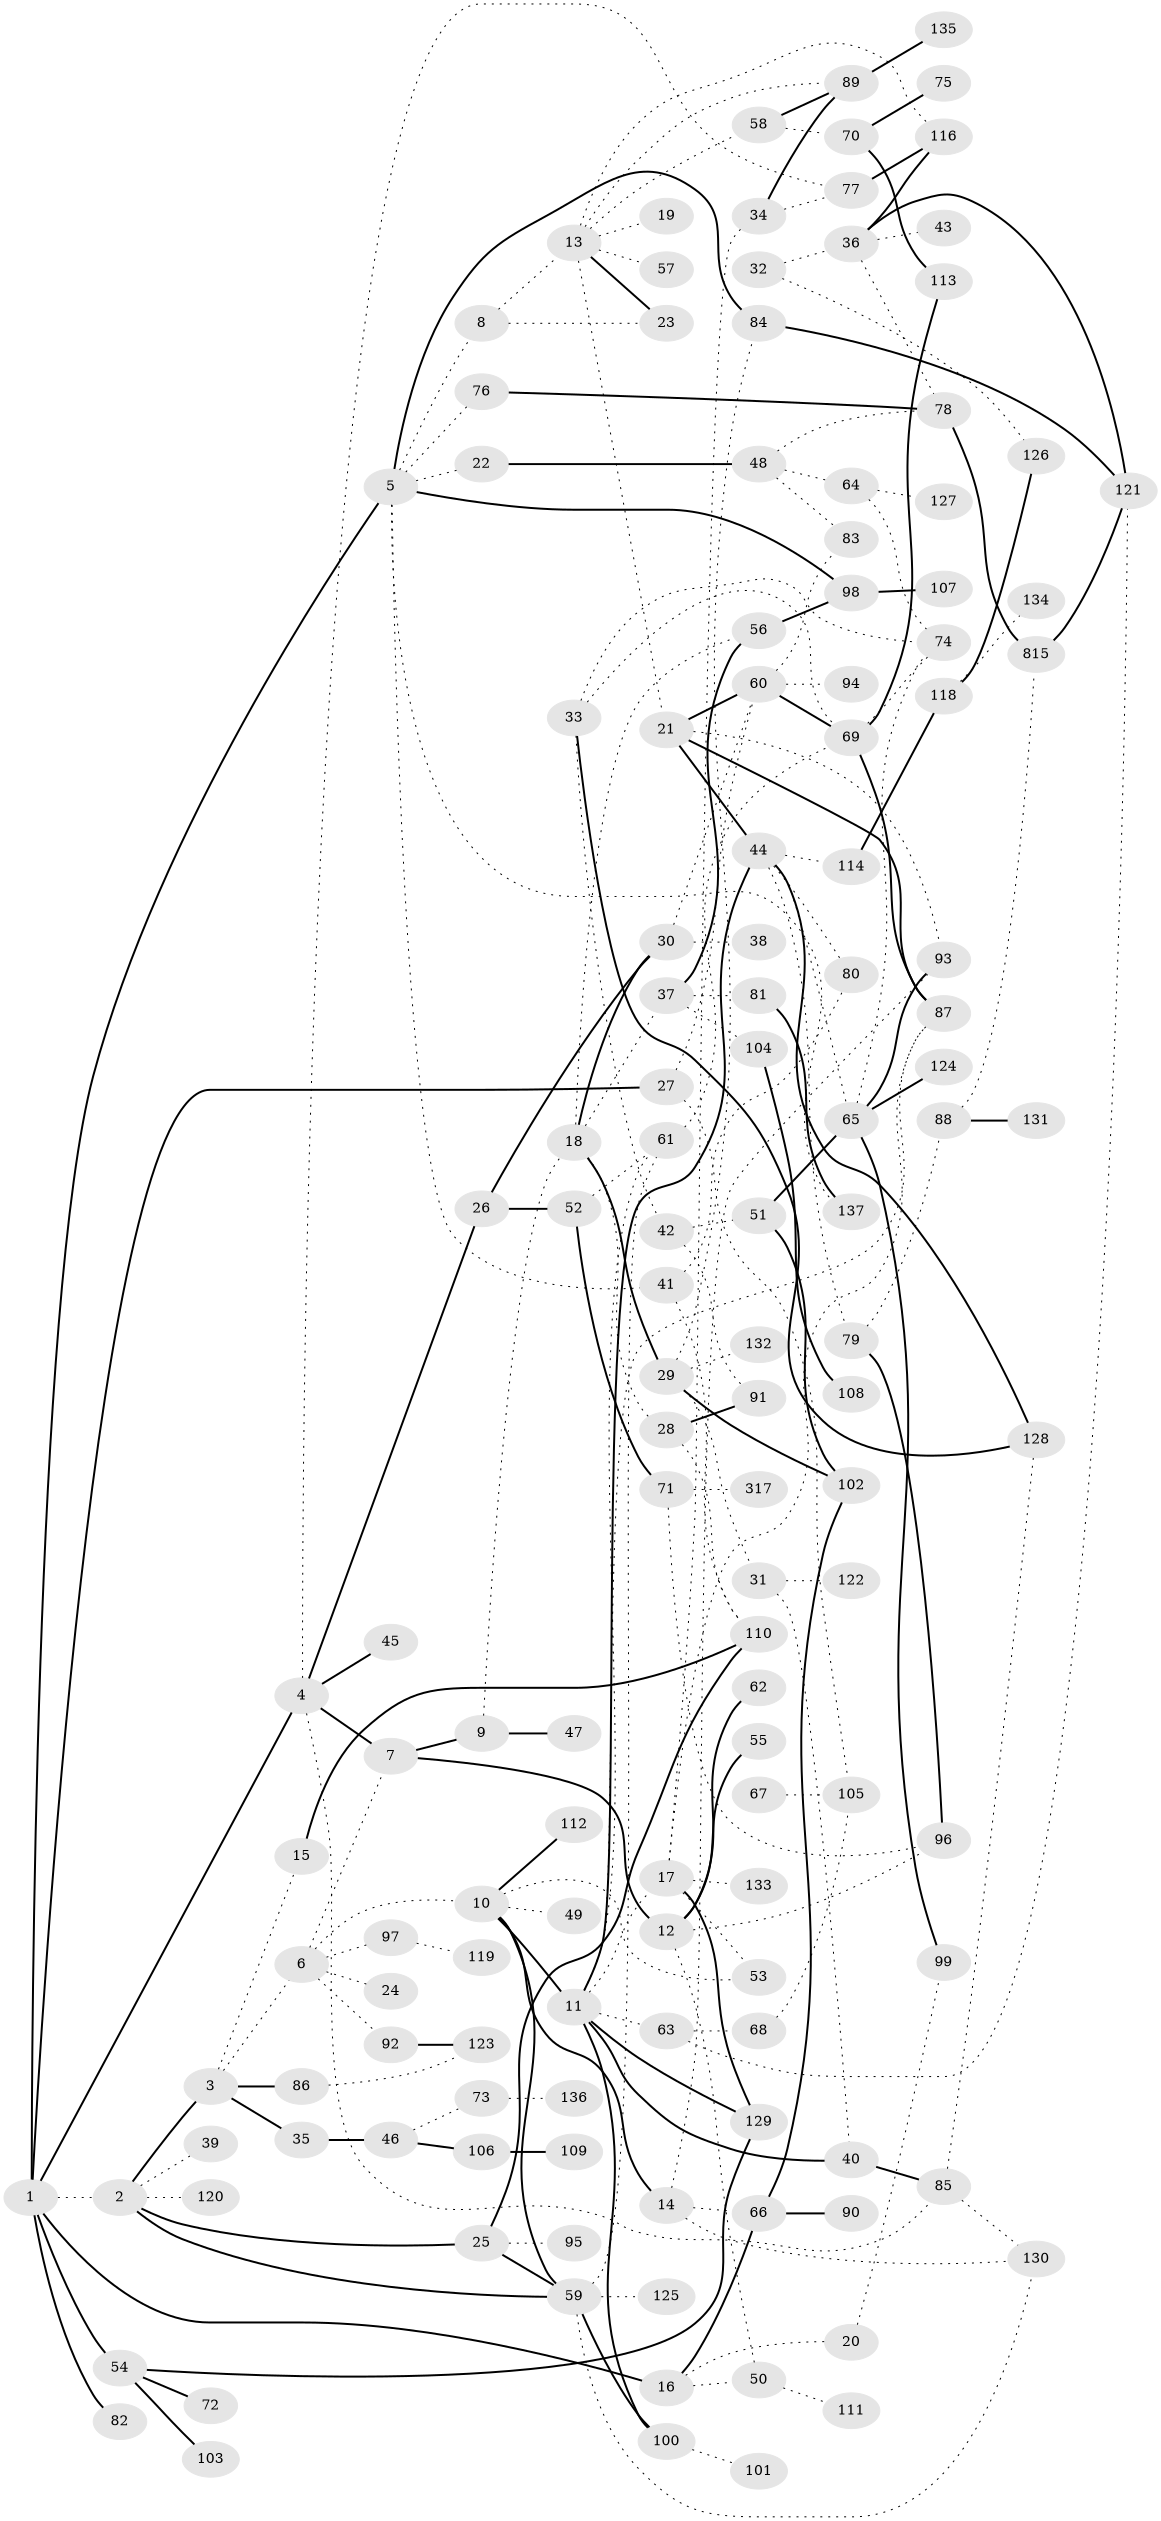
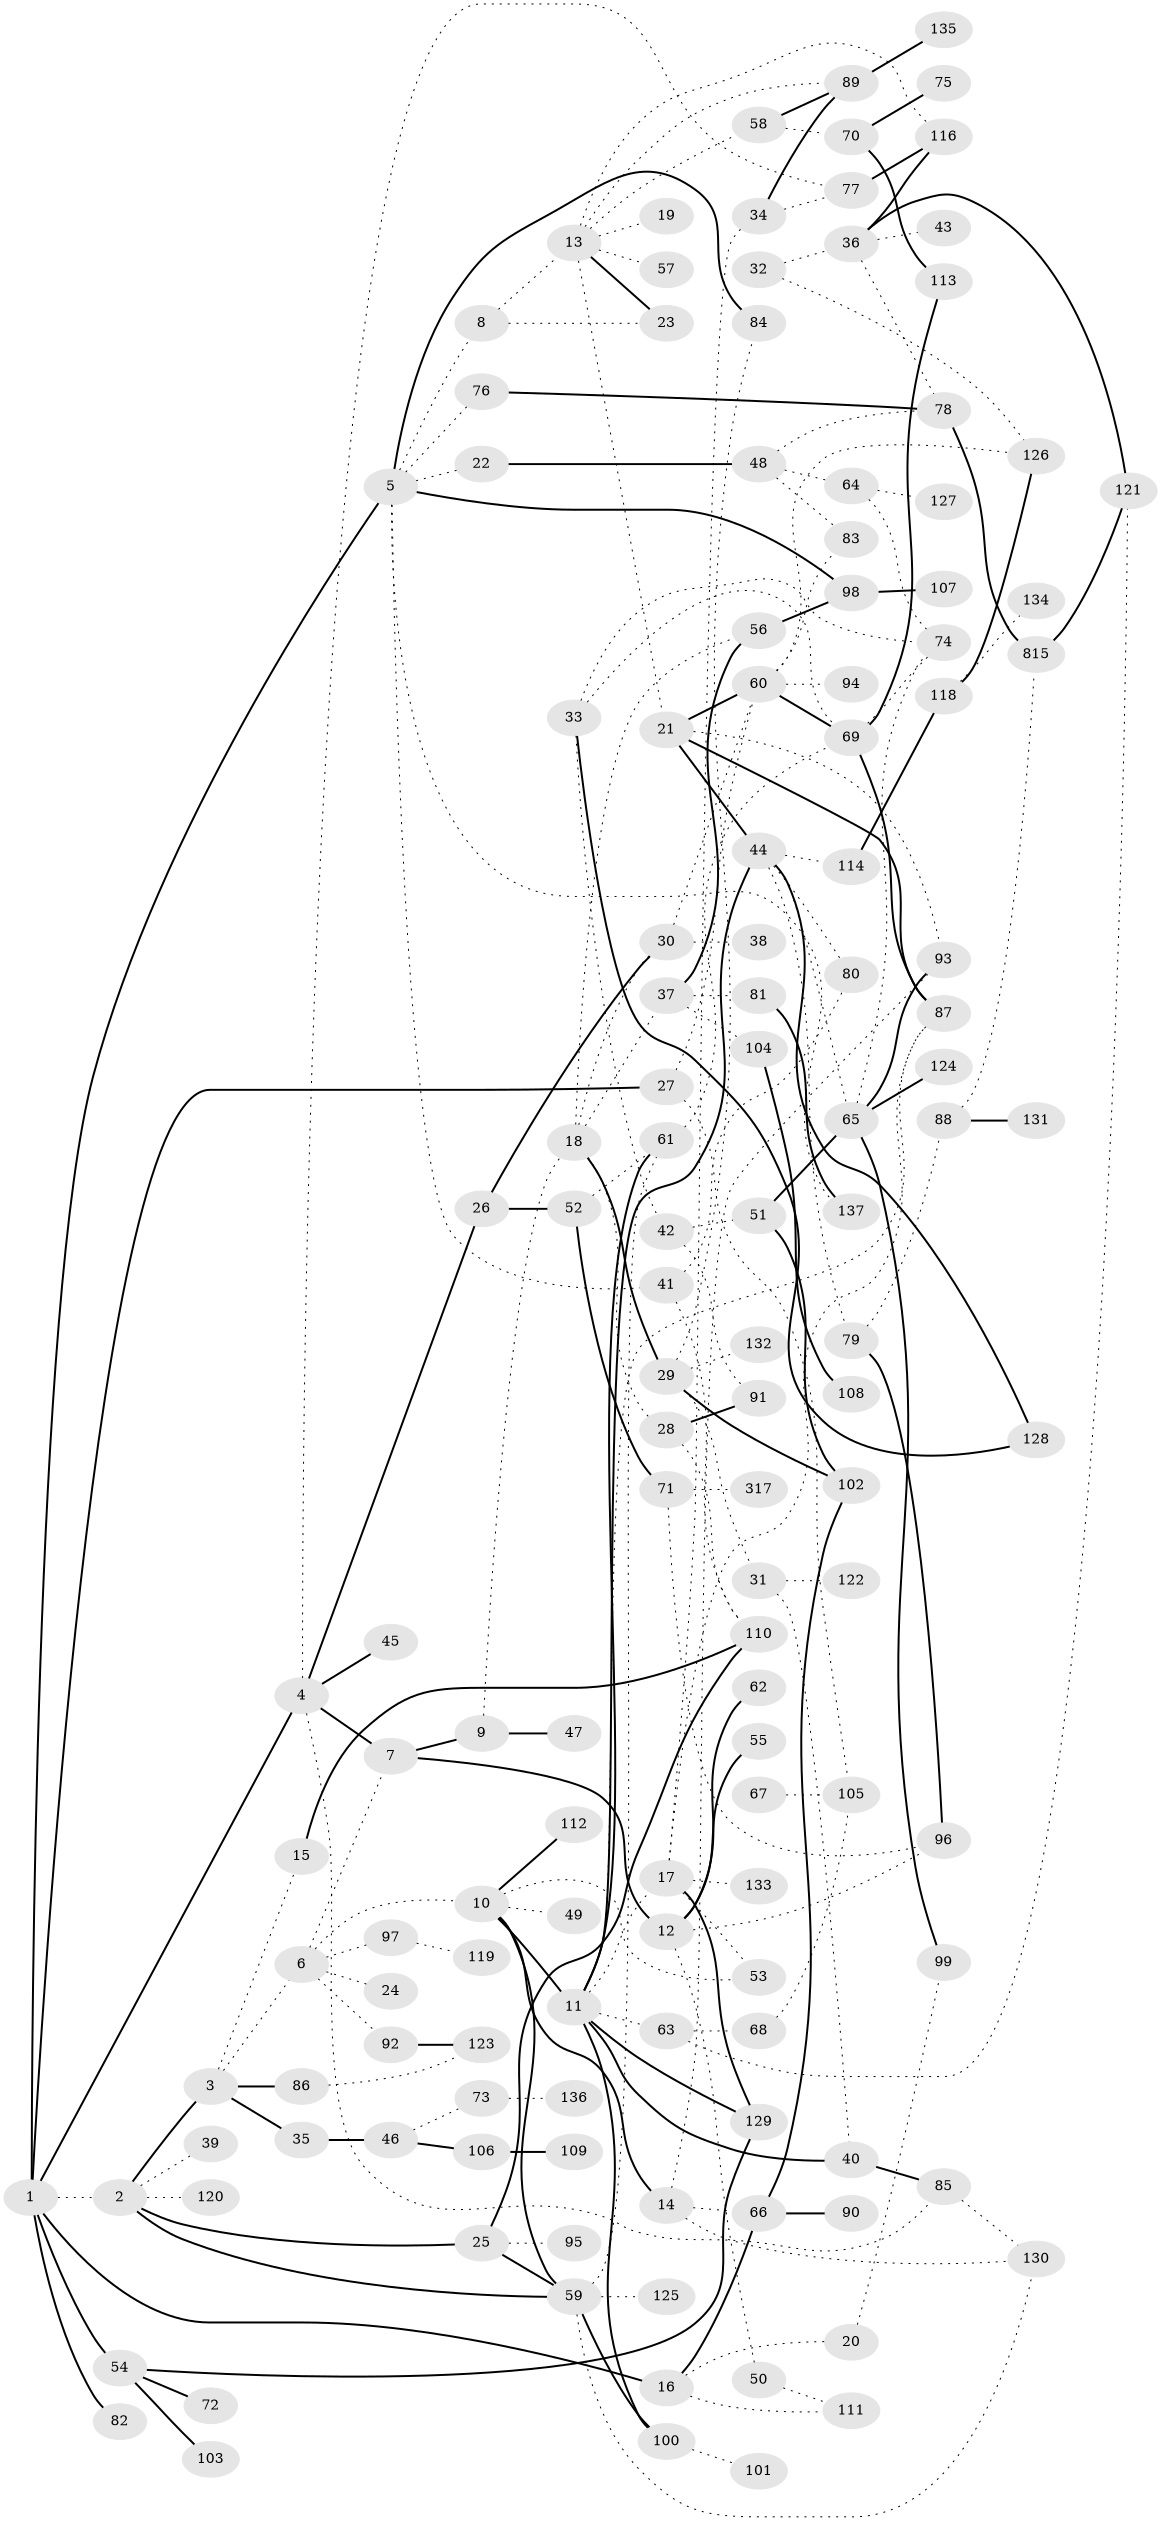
edge "84" -- "121": removed
edge "126" -- "60": added
edge "30" -- "18": style bold -> dotted
edge "61" -- "11": style dotted -> bold
edge "128" -- "85": removed
edge "50" -- "16": now "111" -- "16"
